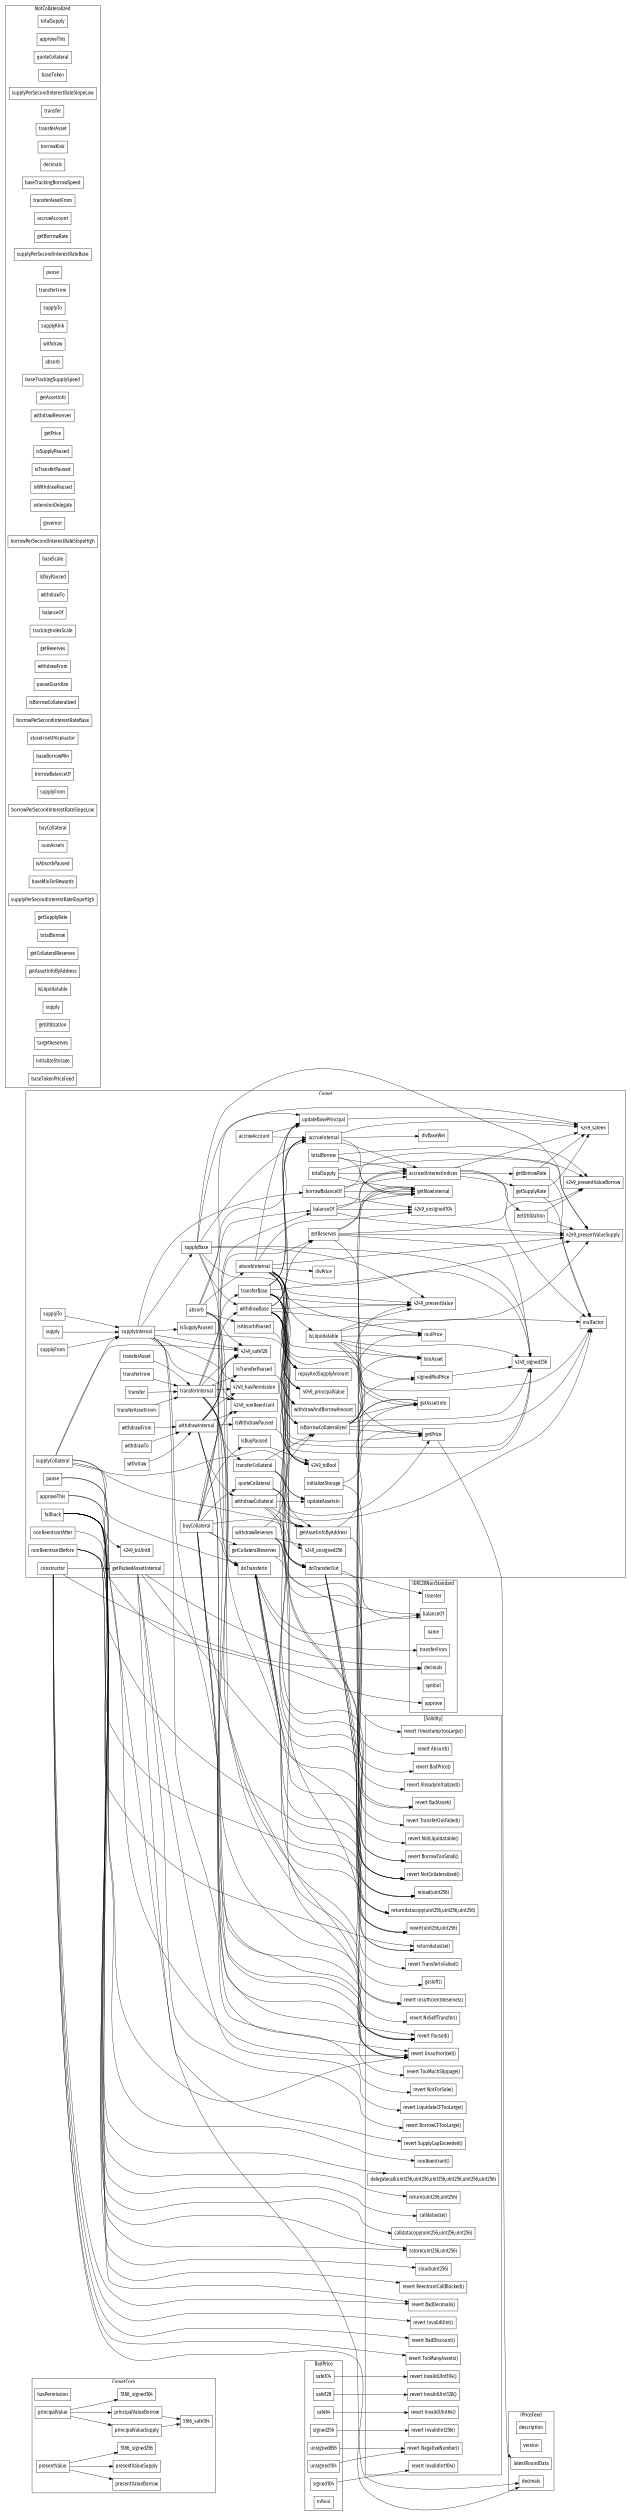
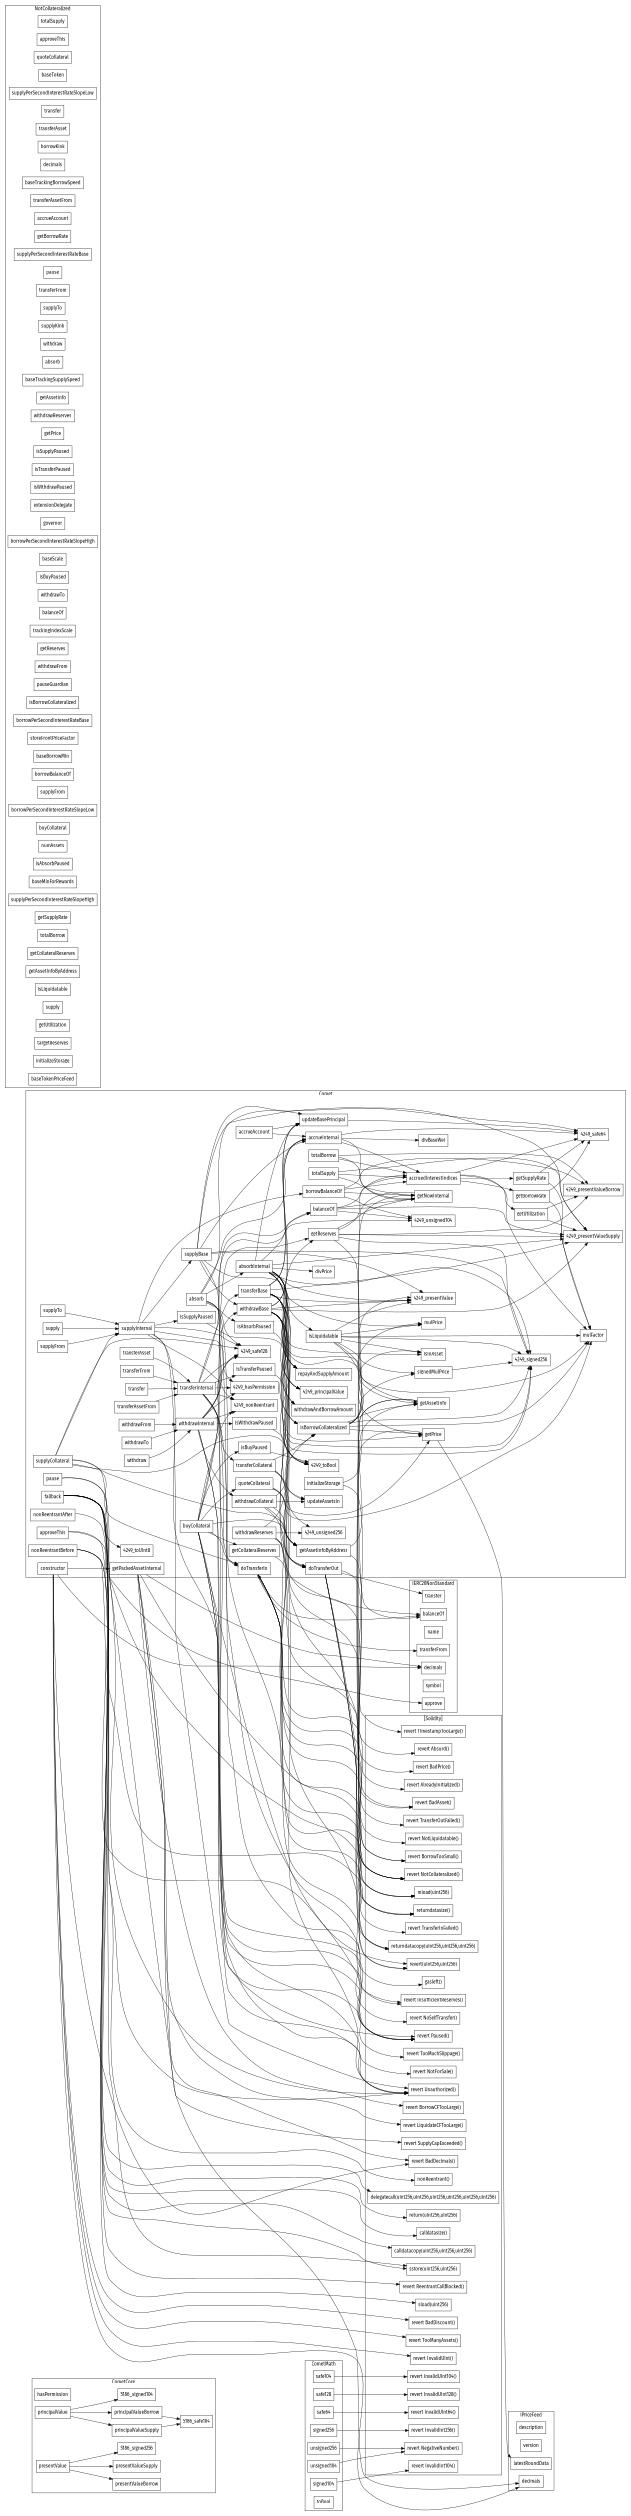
node "4049_principalValue": label "4049_principalValue" -> "4249_principalValue"
edge "nonReentrantBefore" -> "revert BadDecimals()": now "getPackedAssetInternal" -> "revert BadDecimals()"
cluster "BadPrice": label "BadPrice" -> "CometMath"
node "unsigned856": label "unsigned856" -> "unsigned256"
